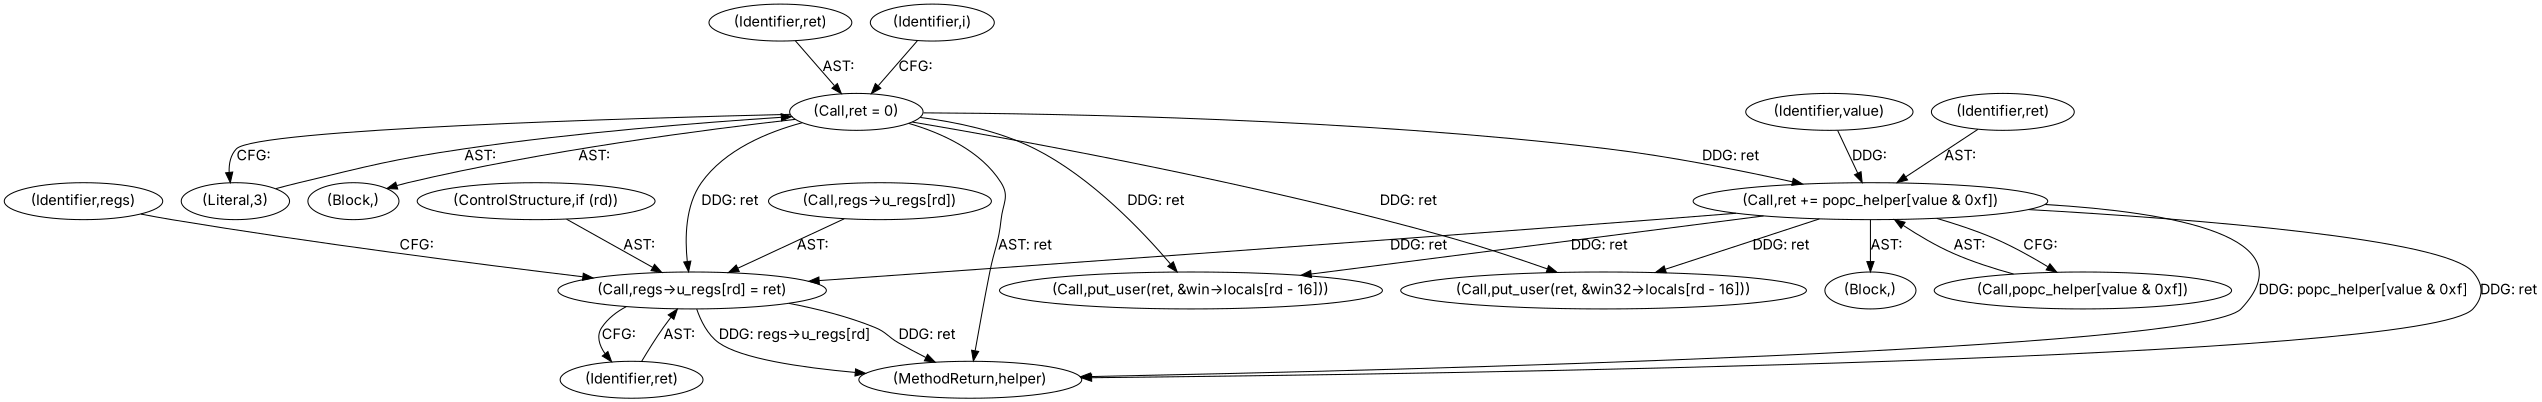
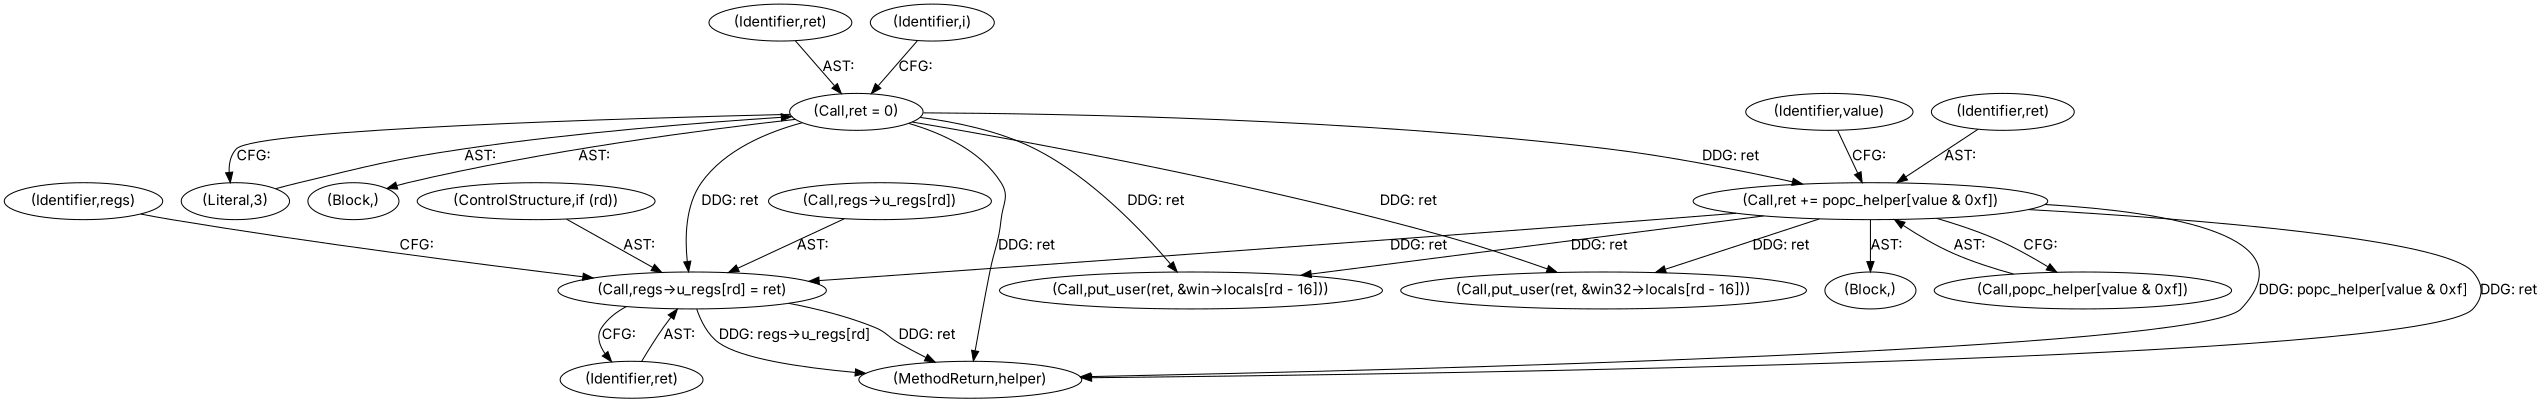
edge "(Identifier,value)" -> "(Call,ret += popc_helper[value & 0xf])": label "DDG: " -> "CFG: "
edge "(Call,ret = 0)" -> "(MethodReturn,helper)": label "AST: ret" -> "DDG: ret"
